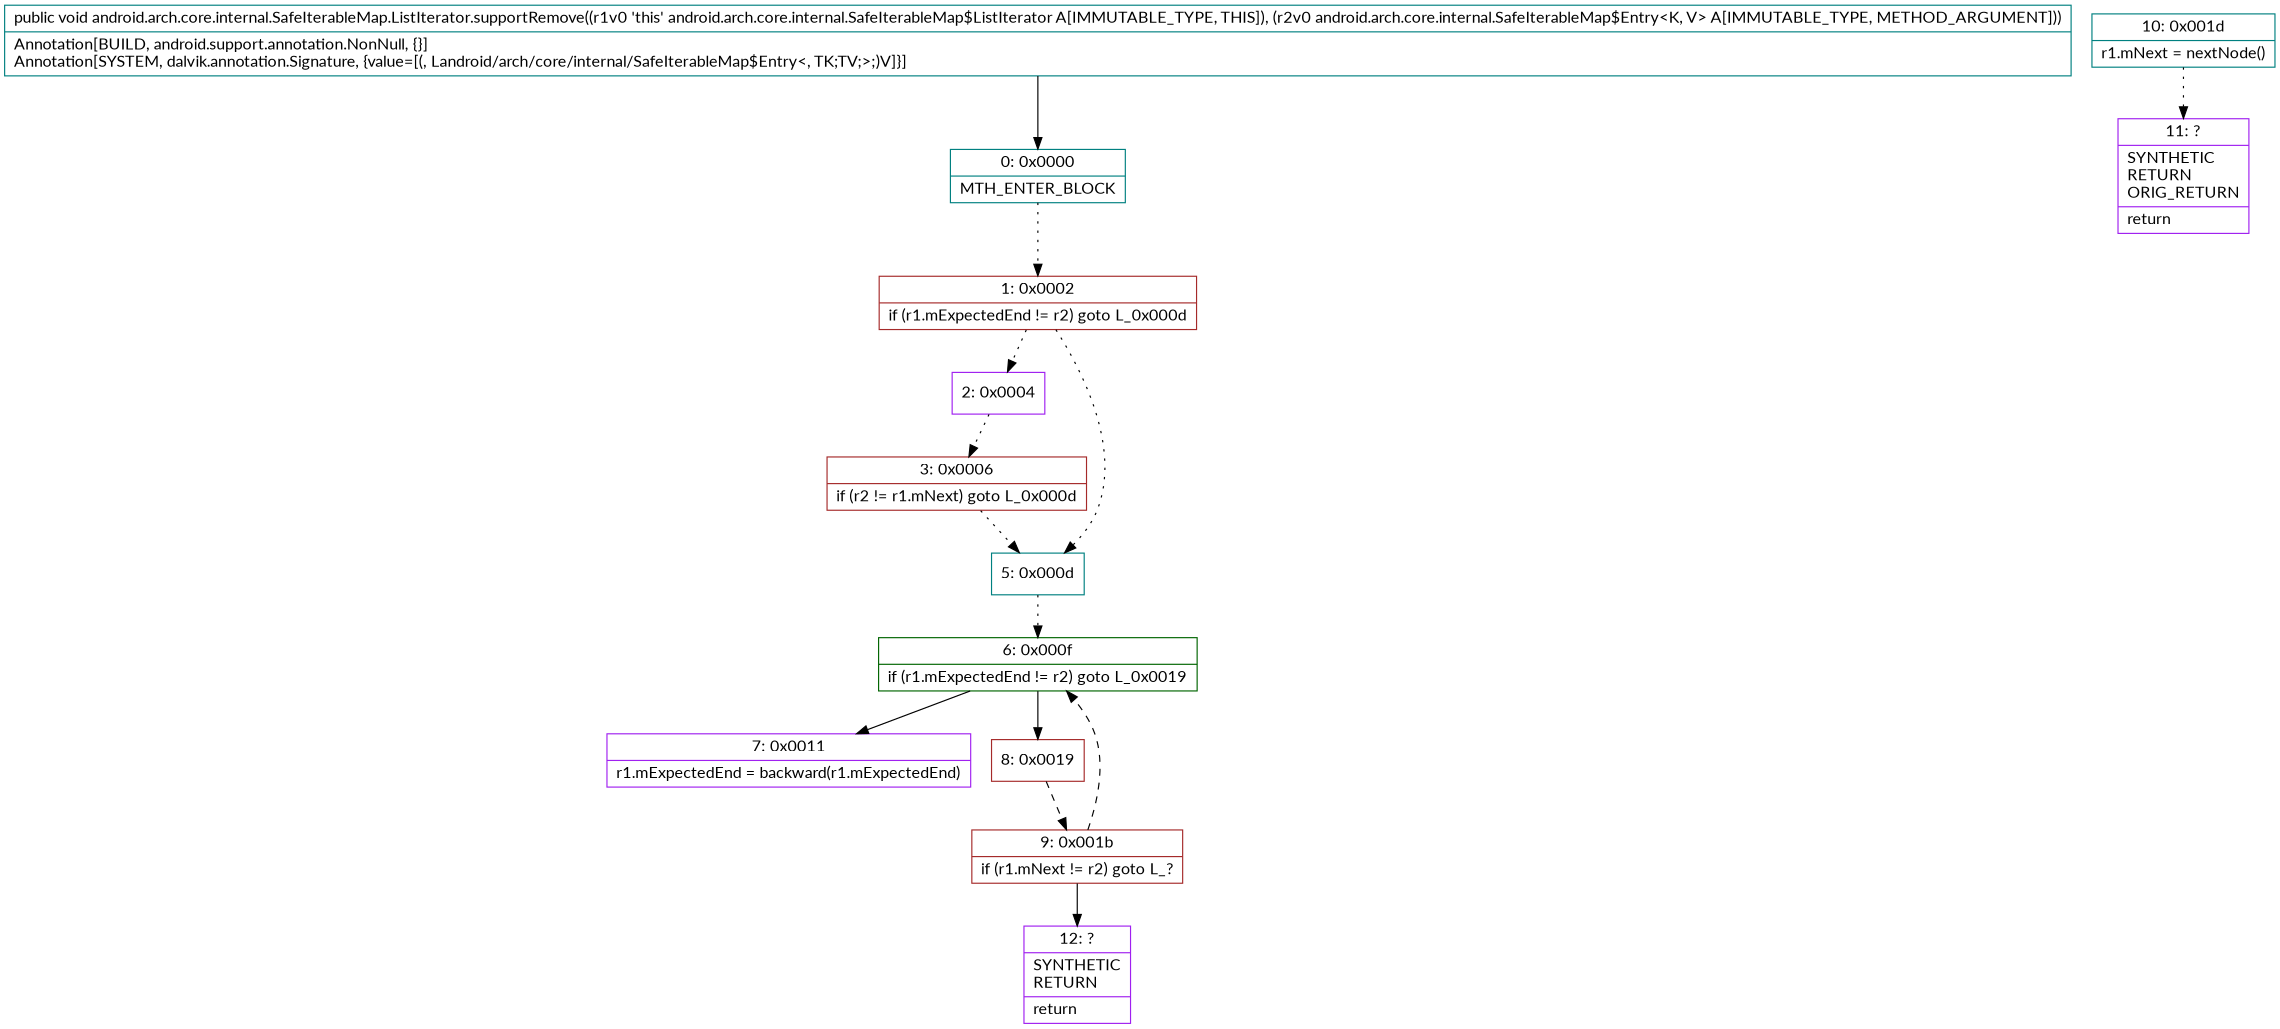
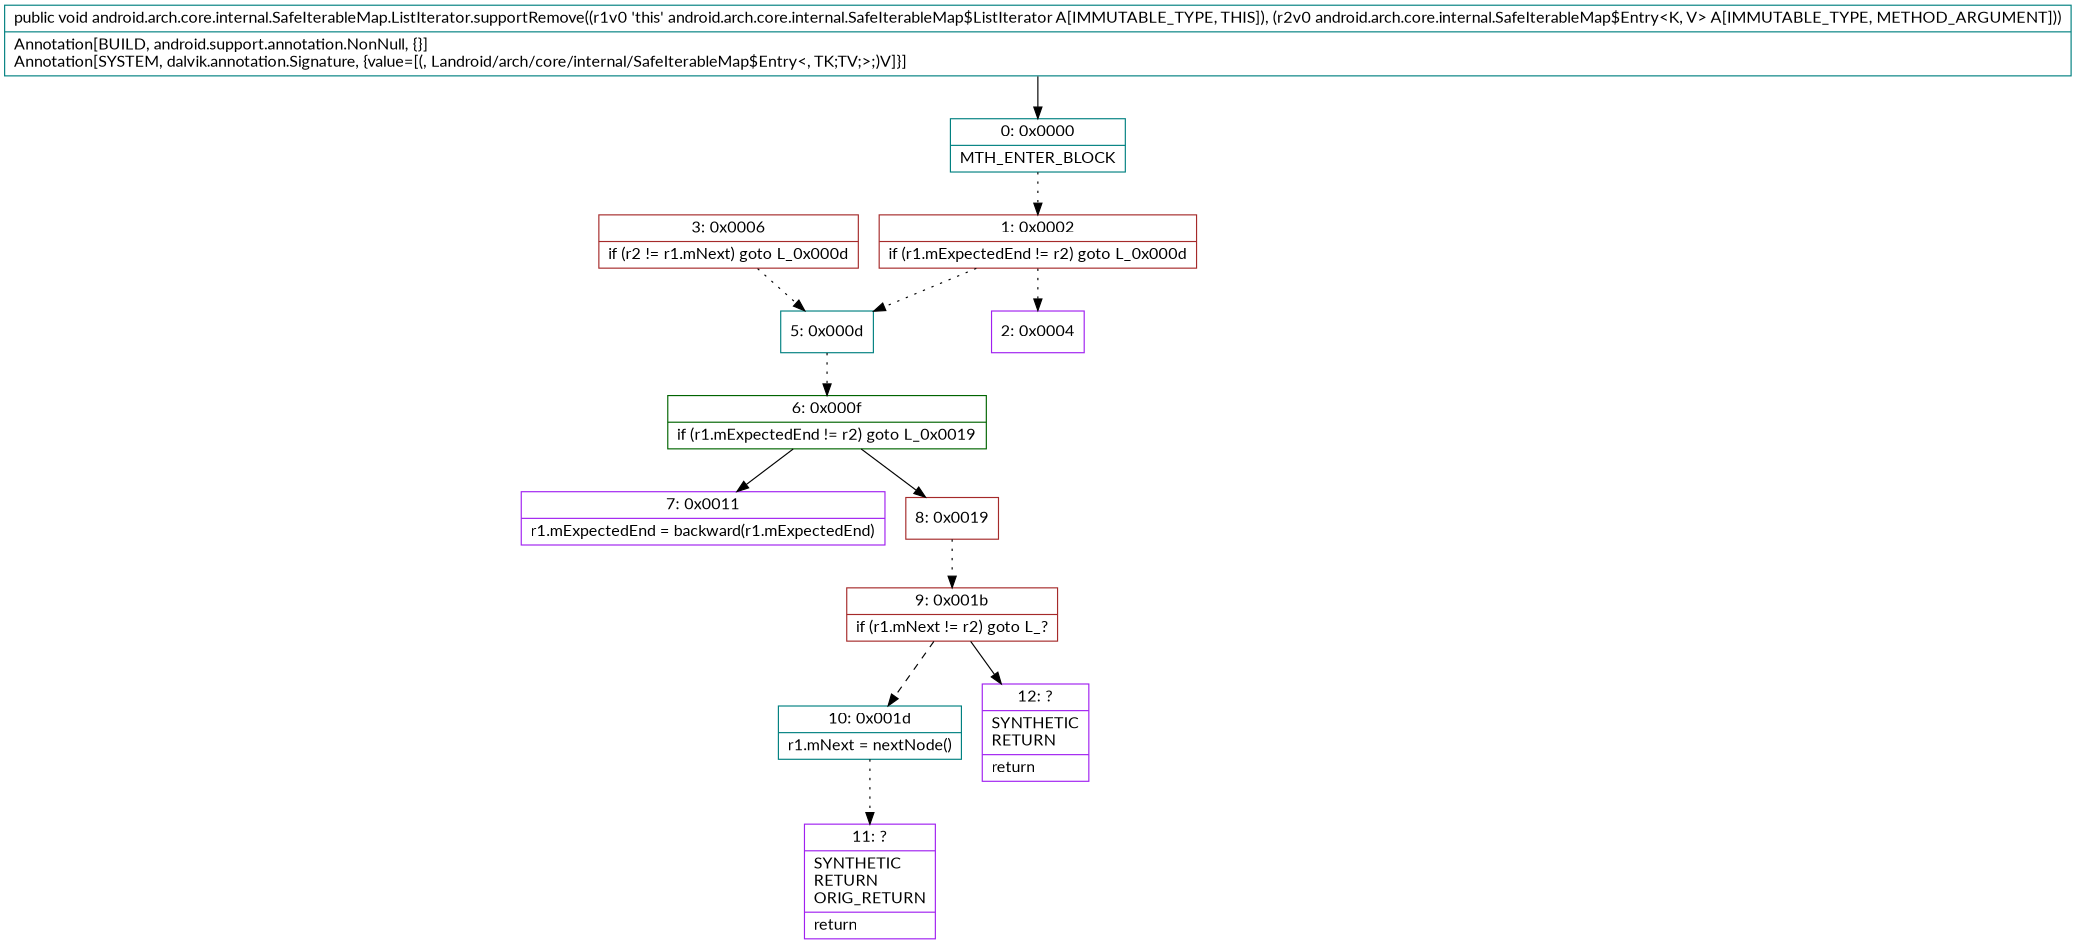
edge "2: 0x0004" -> "3: 0x0006": removed
edge "9: 0x001b" -> "6: 0x000f": now "9: 0x001b" -> "10: 0x001d"
edge "8: 0x0019" -> "9: 0x001b": style dashed -> dotted
